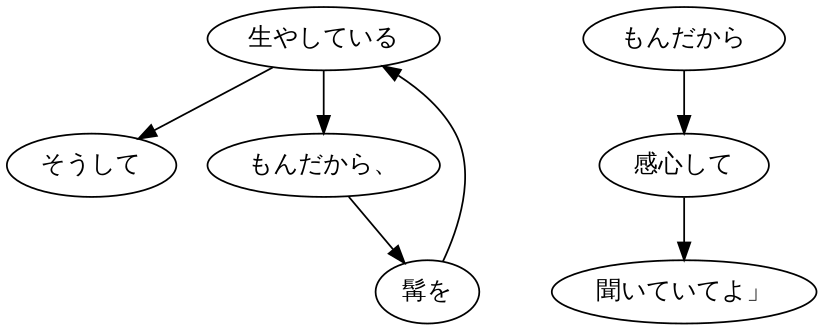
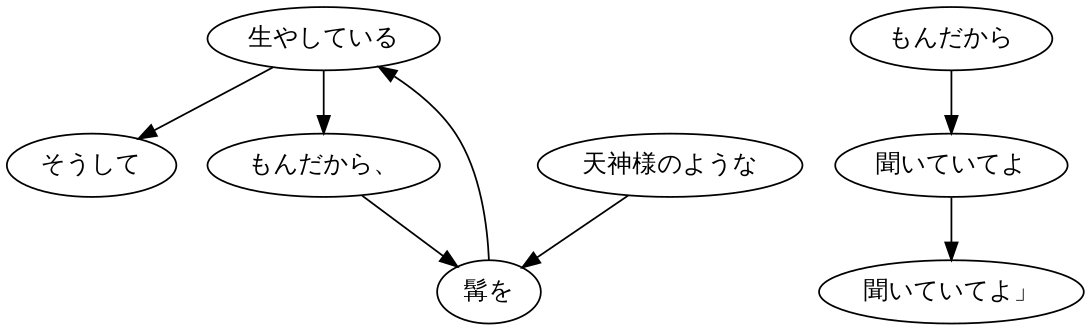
node "天神様のような": added
node "感心して": label "感心して" -> "聞いていてよ"
